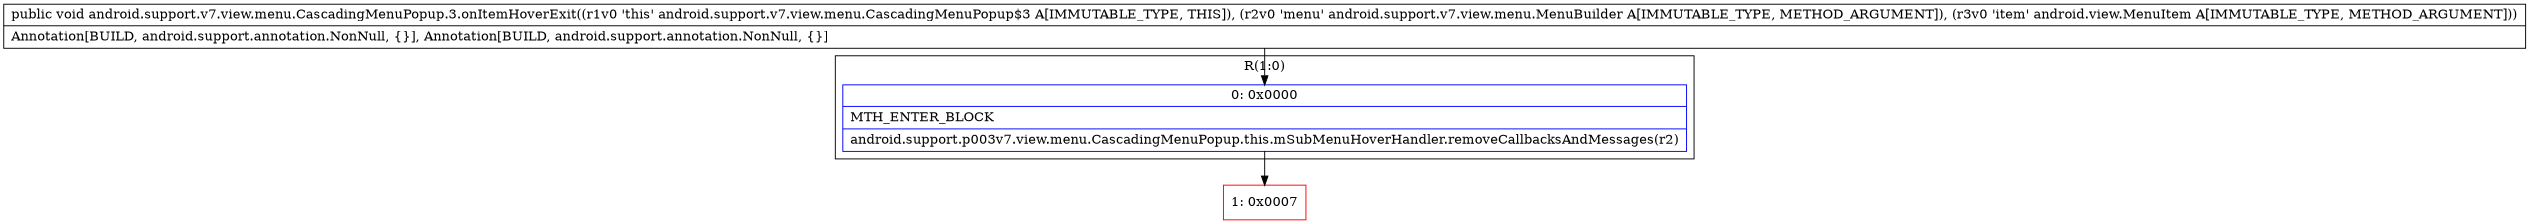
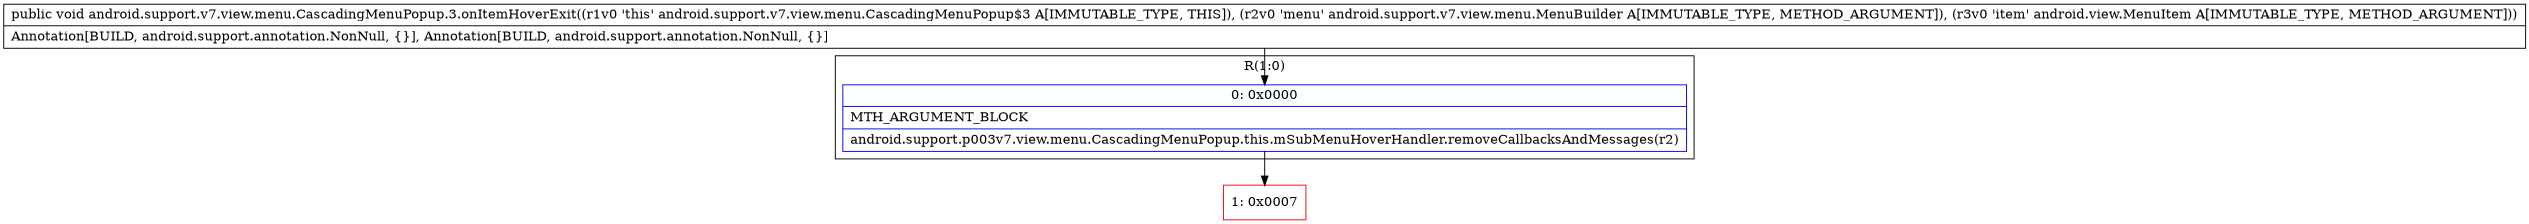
node "0: 0x0000": text "MTH_ENTER_BLOCK" -> "MTH_ARGUMENT_BLOCK"
